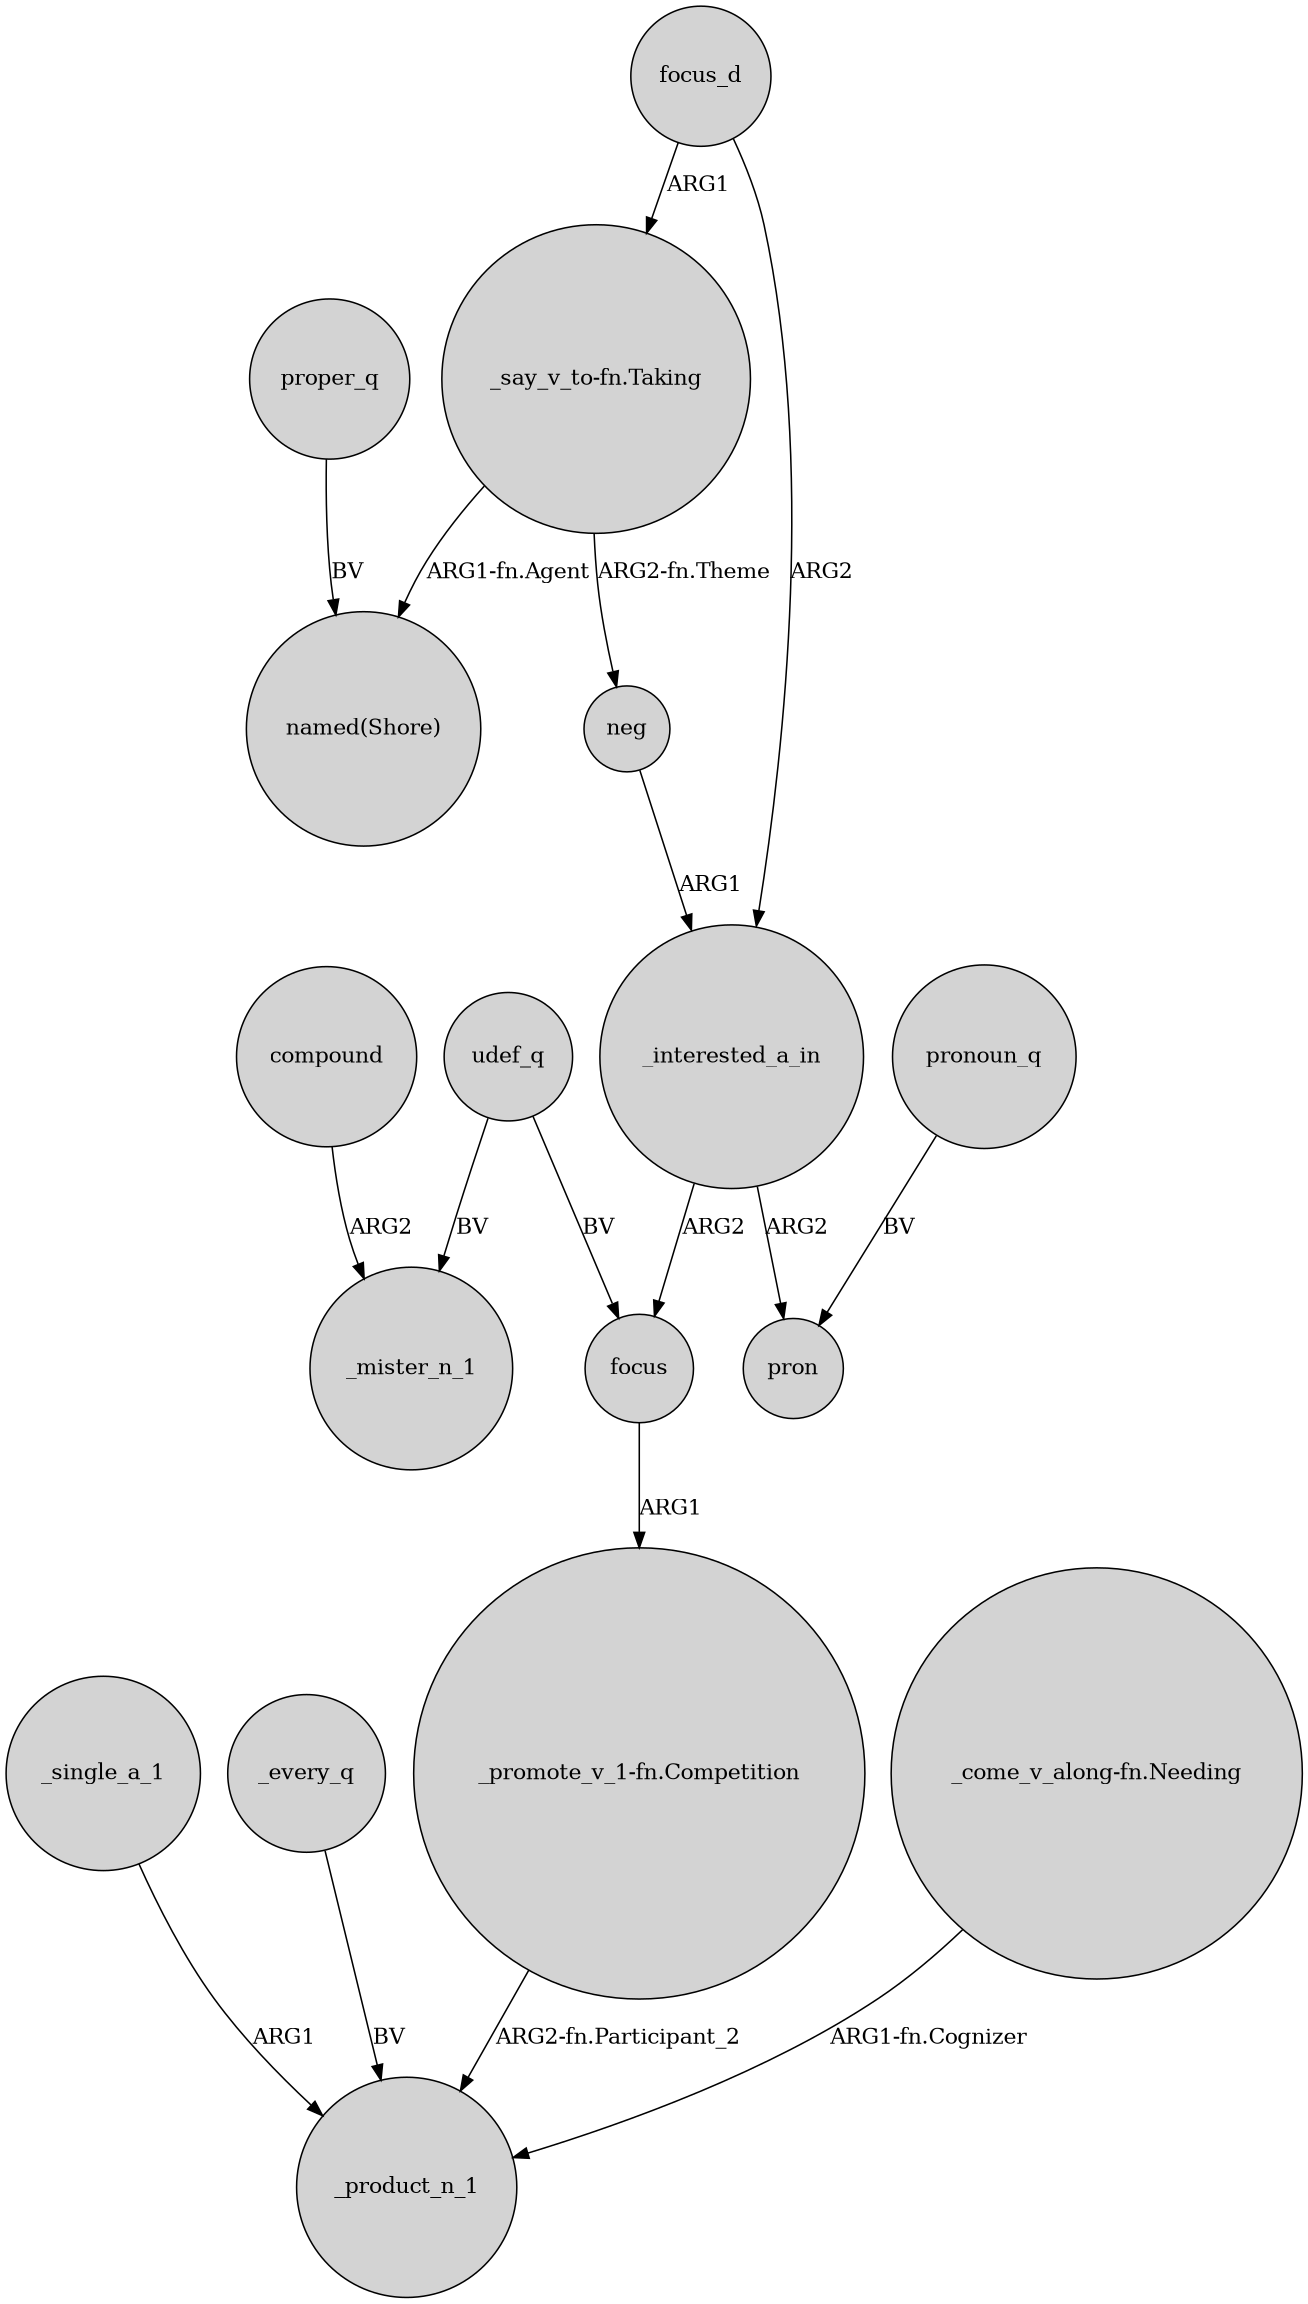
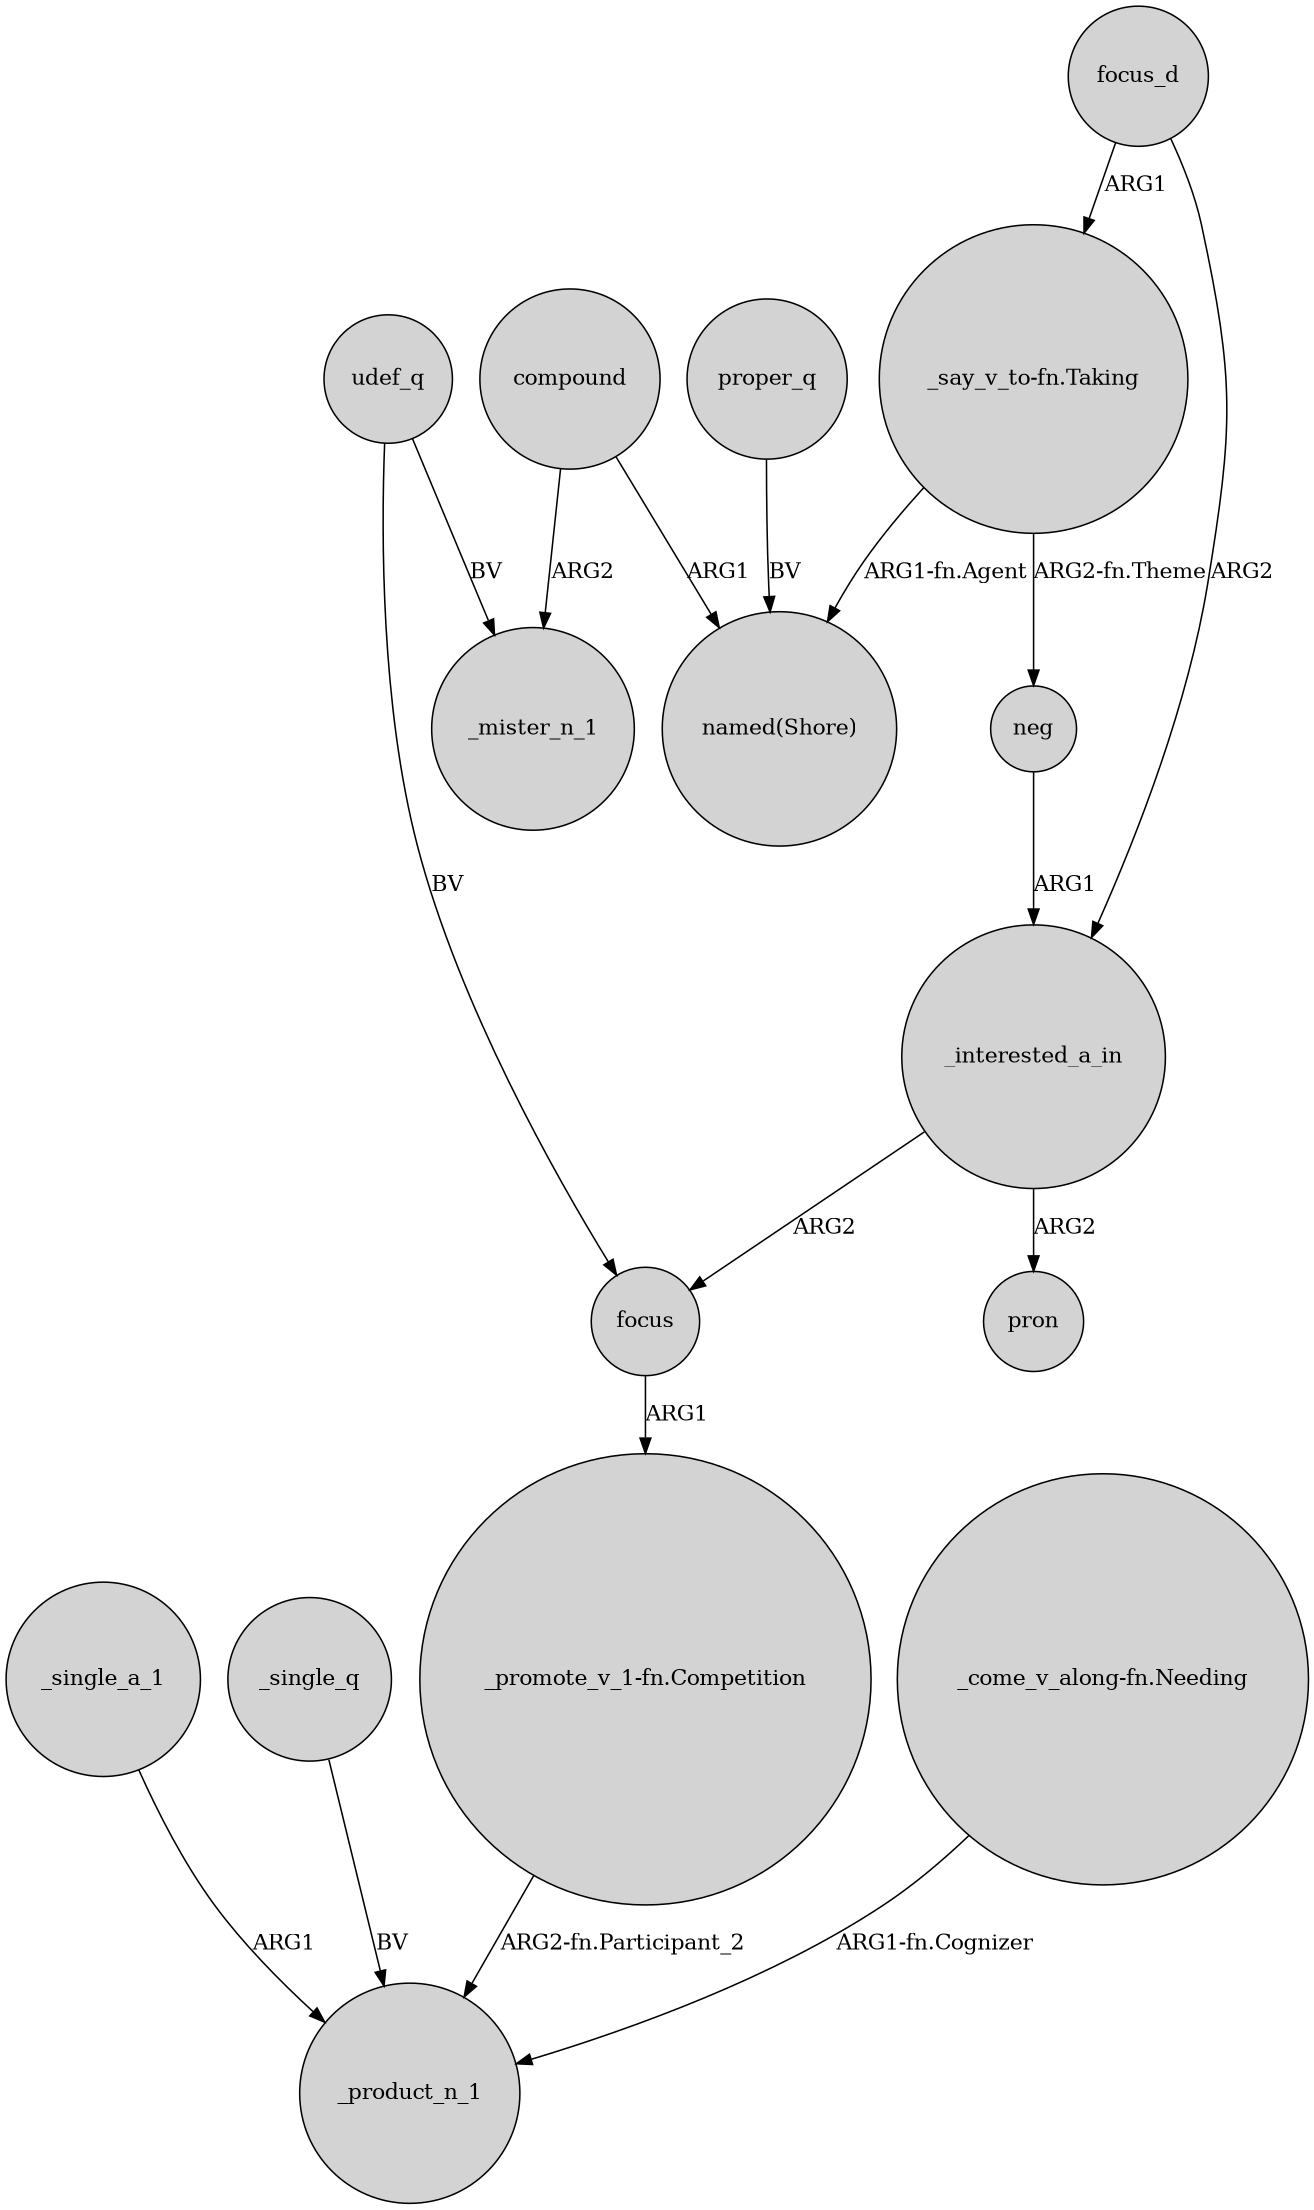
edge "compound" -> "named(Shore)": added, label "ARG1"
node "pronoun_q": removed
node "_every_q": label "_every_q" -> "_single_q"
